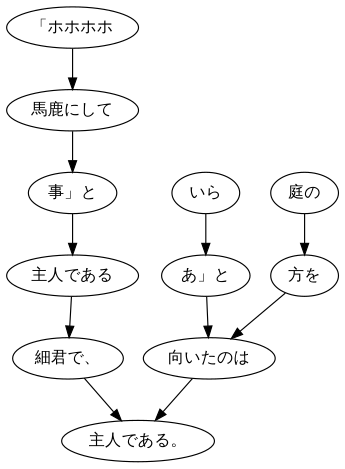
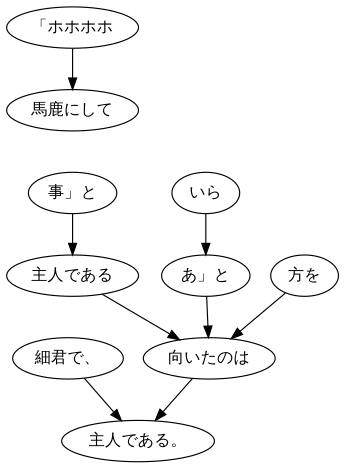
edge "馬鹿にして" -> "事」と": removed
node "庭の": removed
edge "主人である" -> "細君で、": now "主人である" -> "向いたのは"
